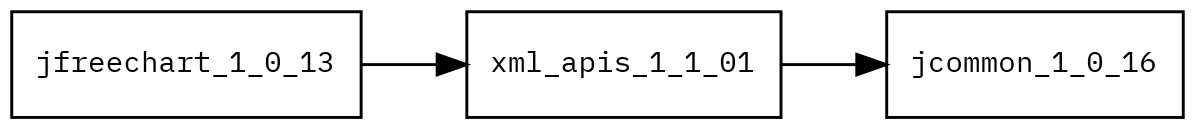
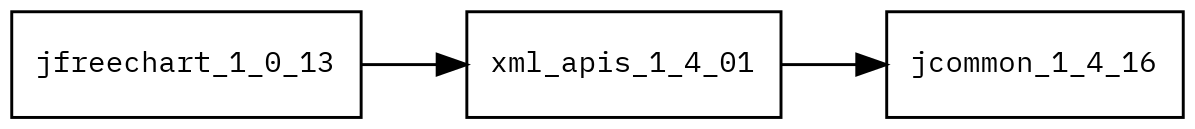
node "xml_apis_1_1_01": label "xml_apis_1_1_01" -> "xml_apis_1_4_01"
node "jcommon_1_0_16": label "jcommon_1_0_16" -> "jcommon_1_4_16"
